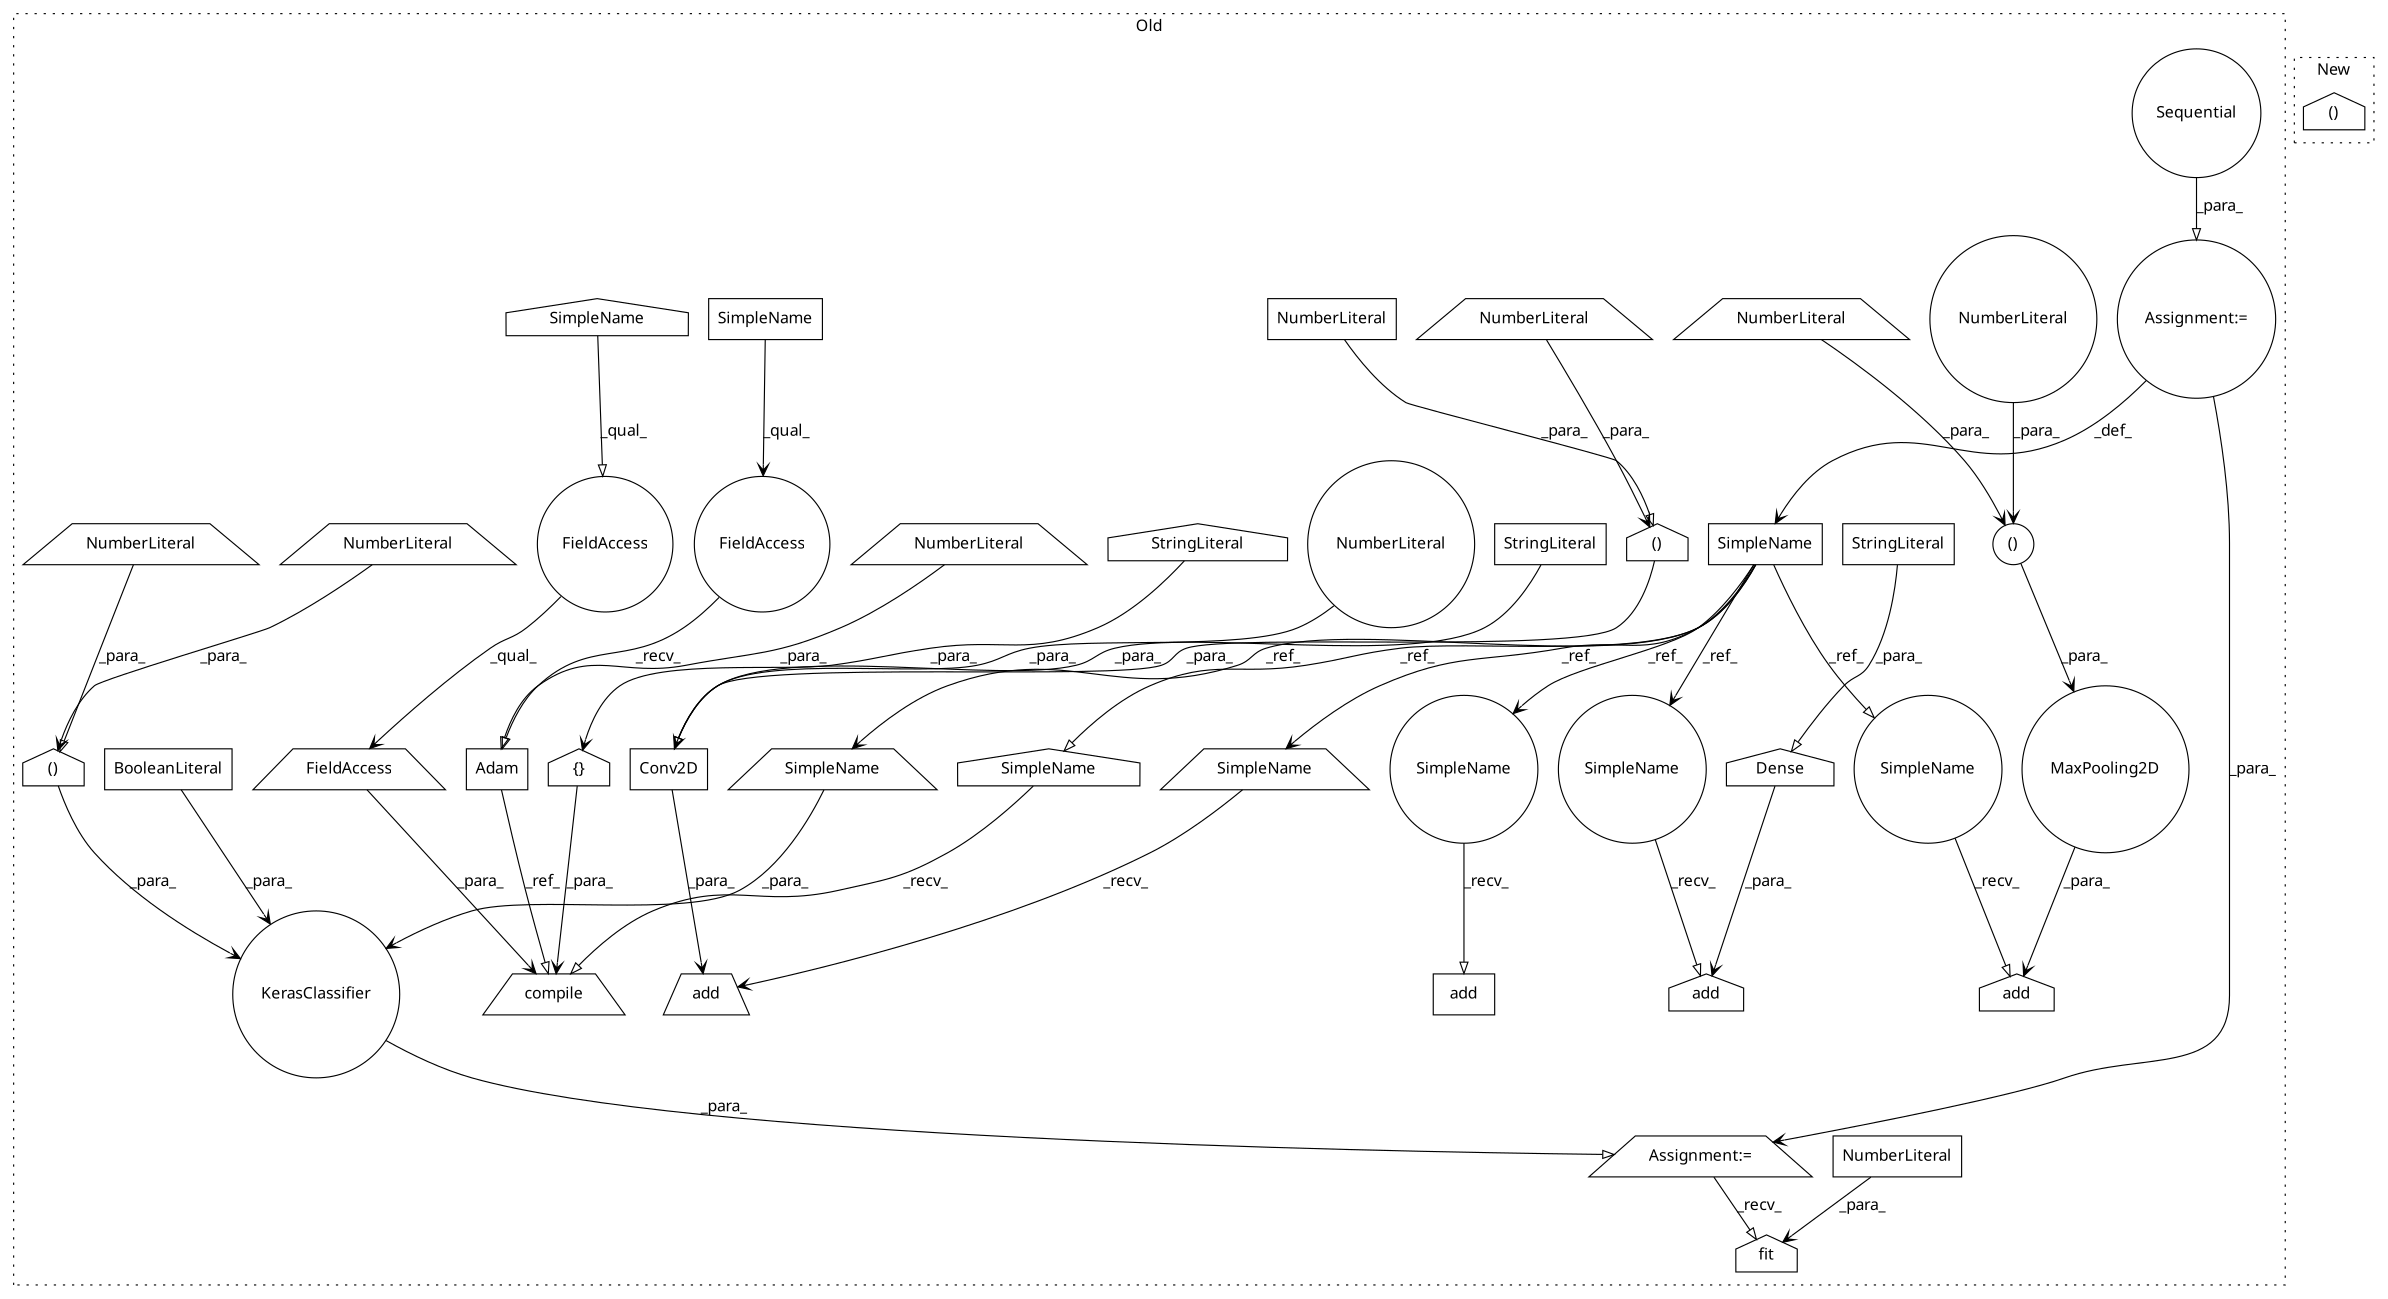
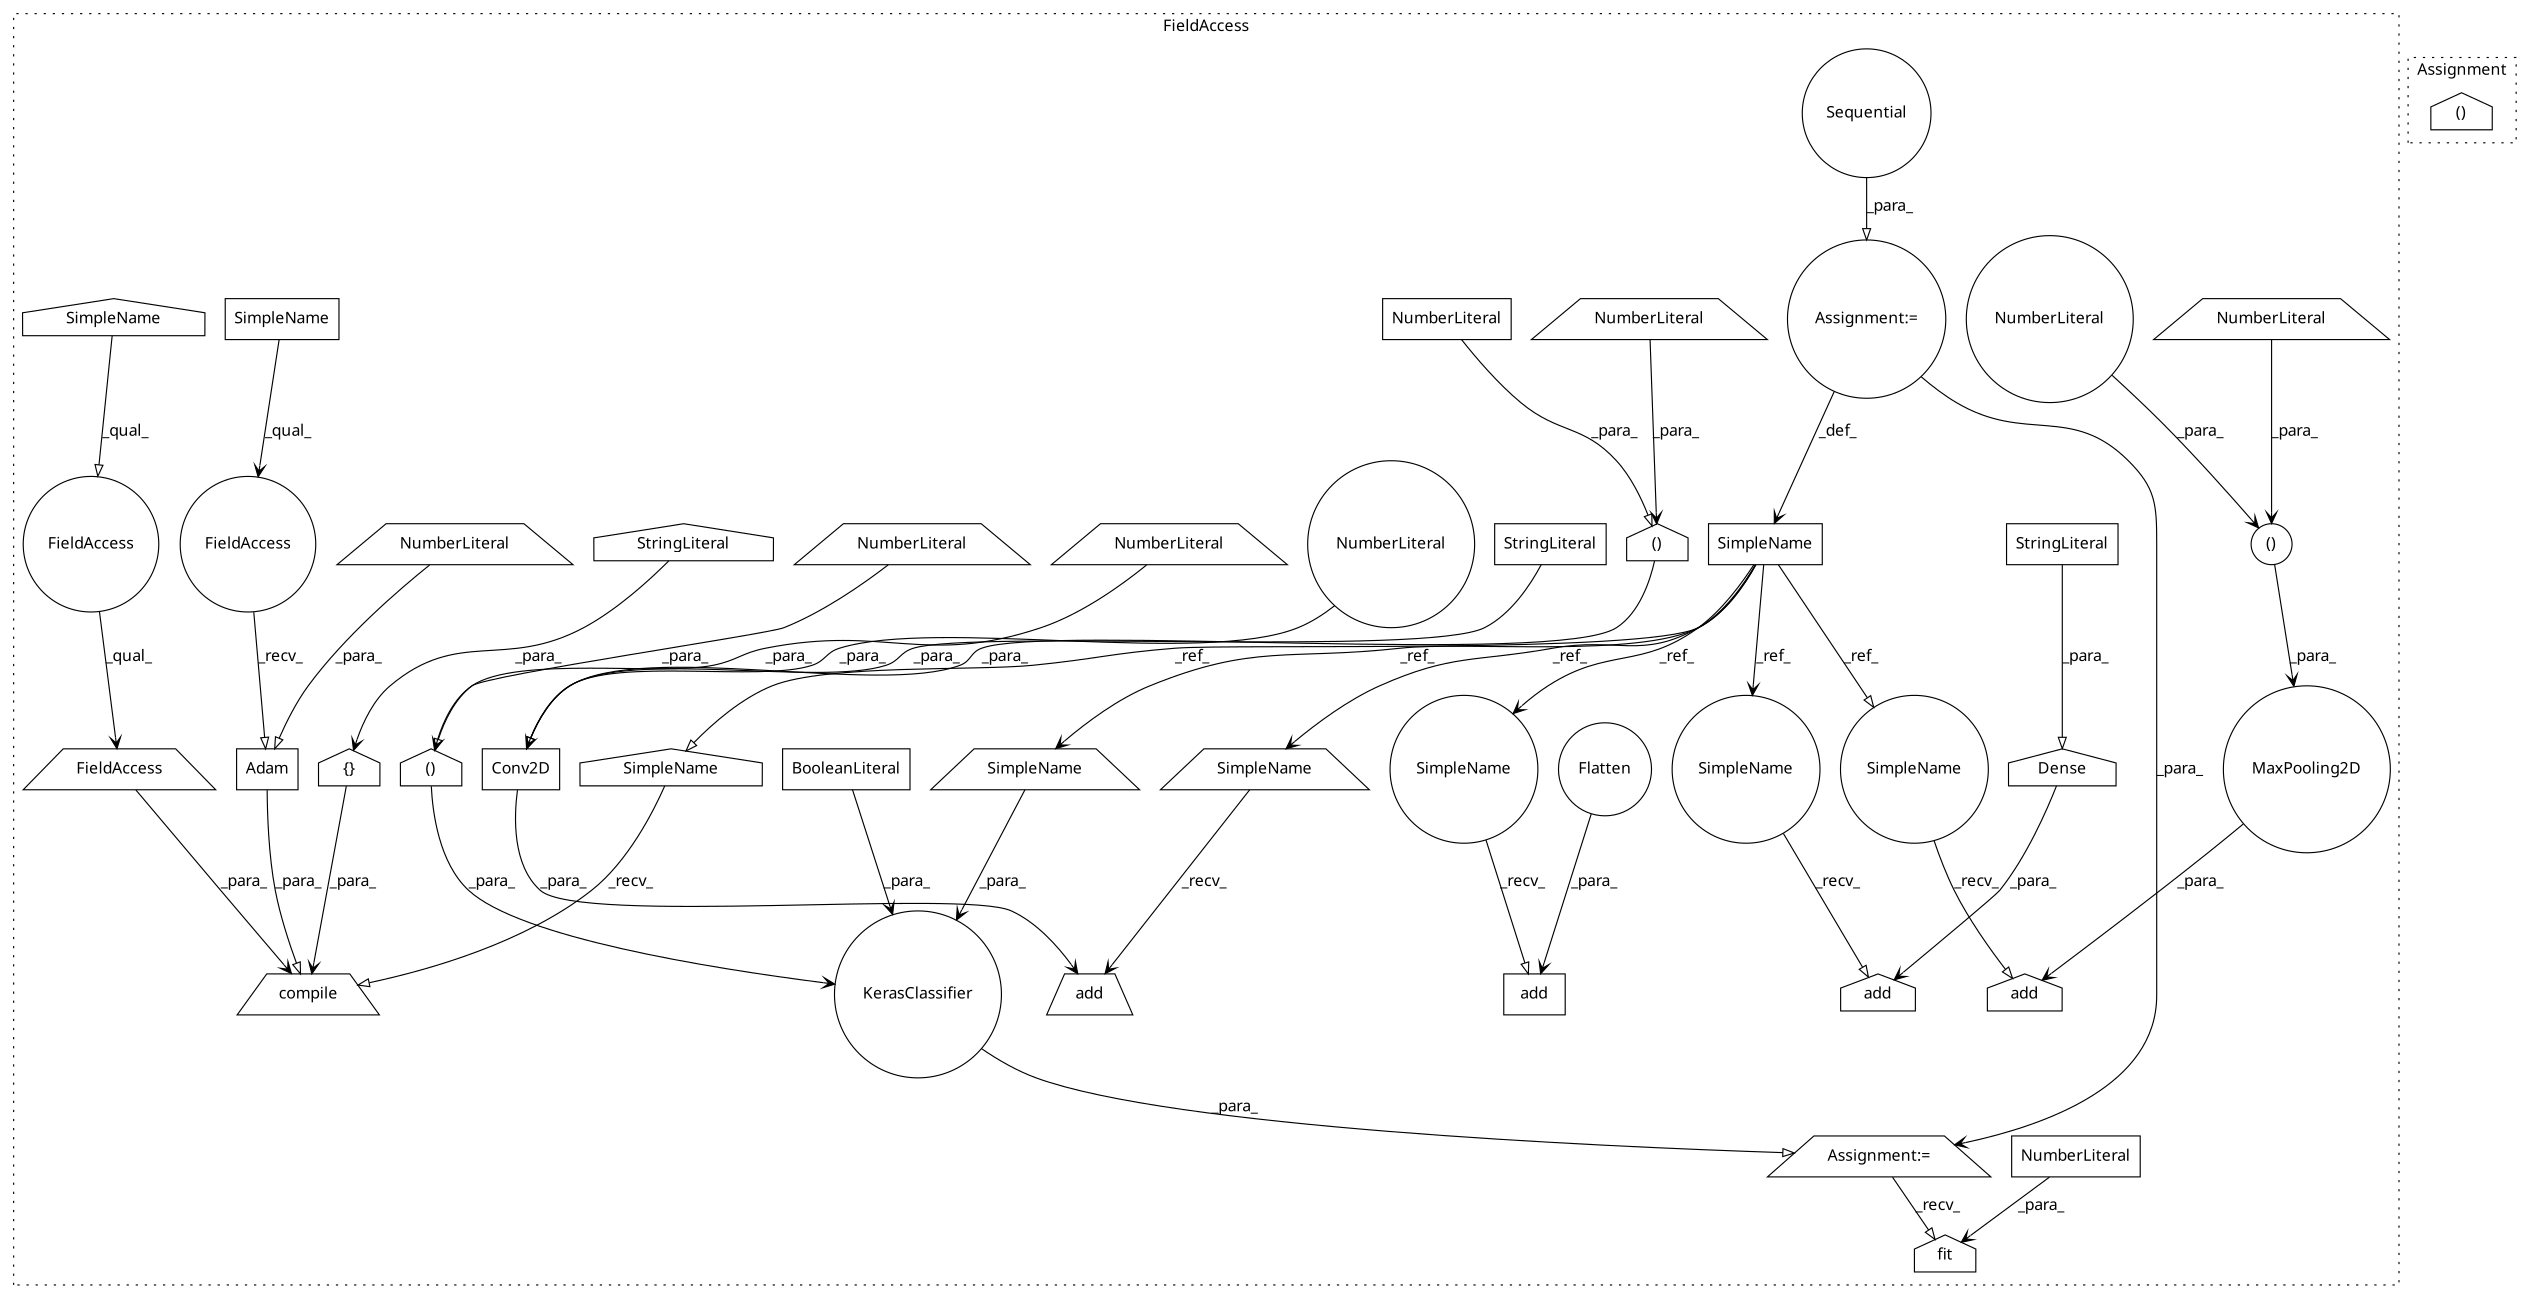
cluster "Old": label "Old" -> "FieldAccess"
cluster "New": label "New" -> "Assignment"
node "Flatten": added
edge "Adam" -> "compile": label "_ref_" -> "_para_"
